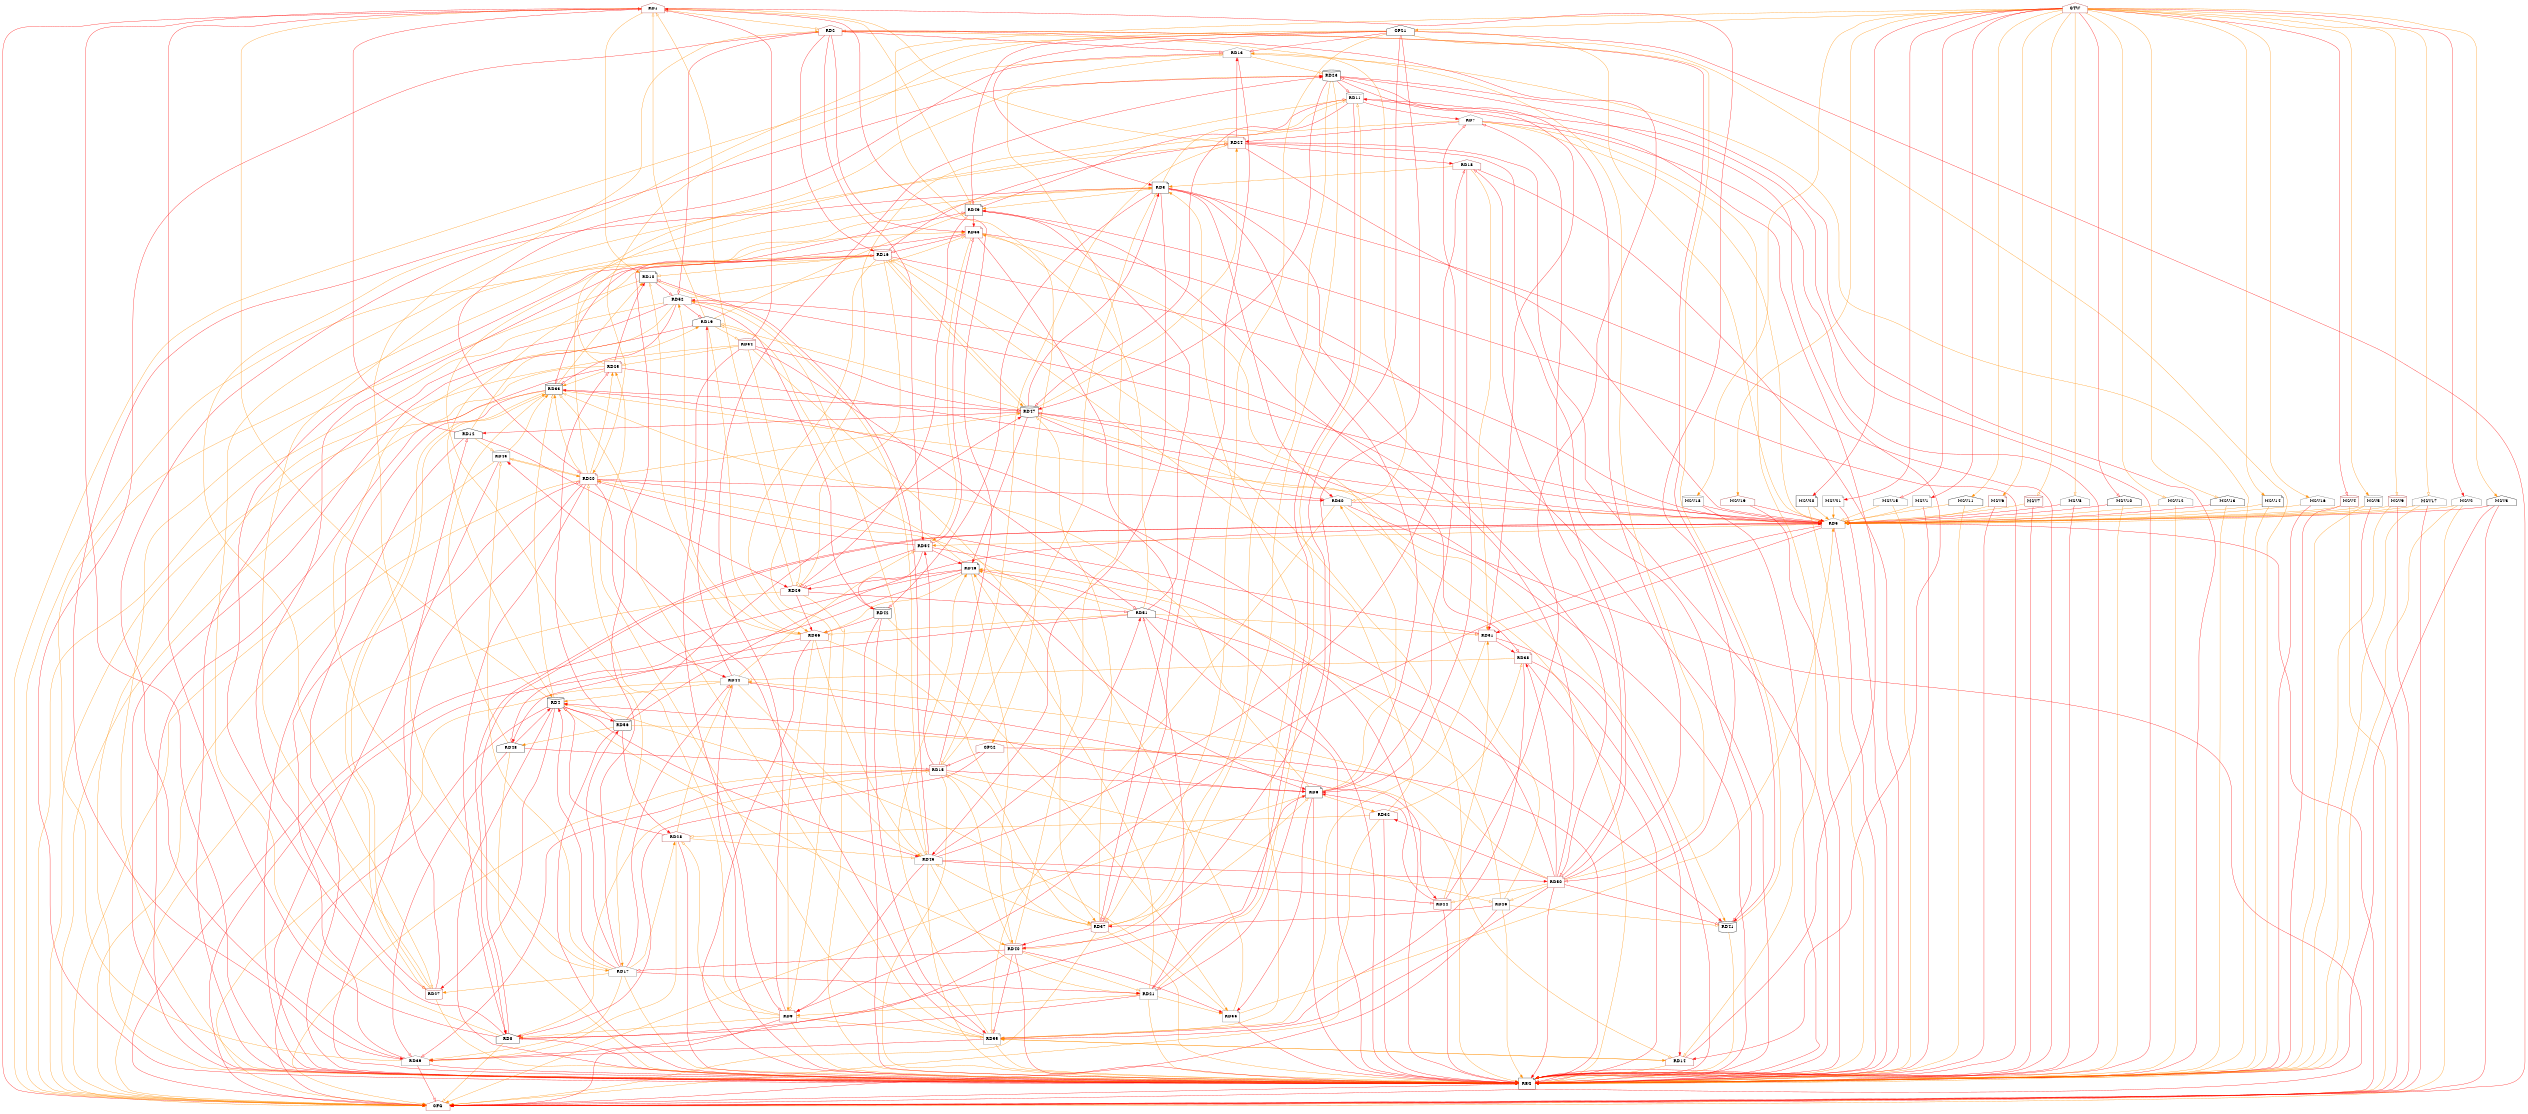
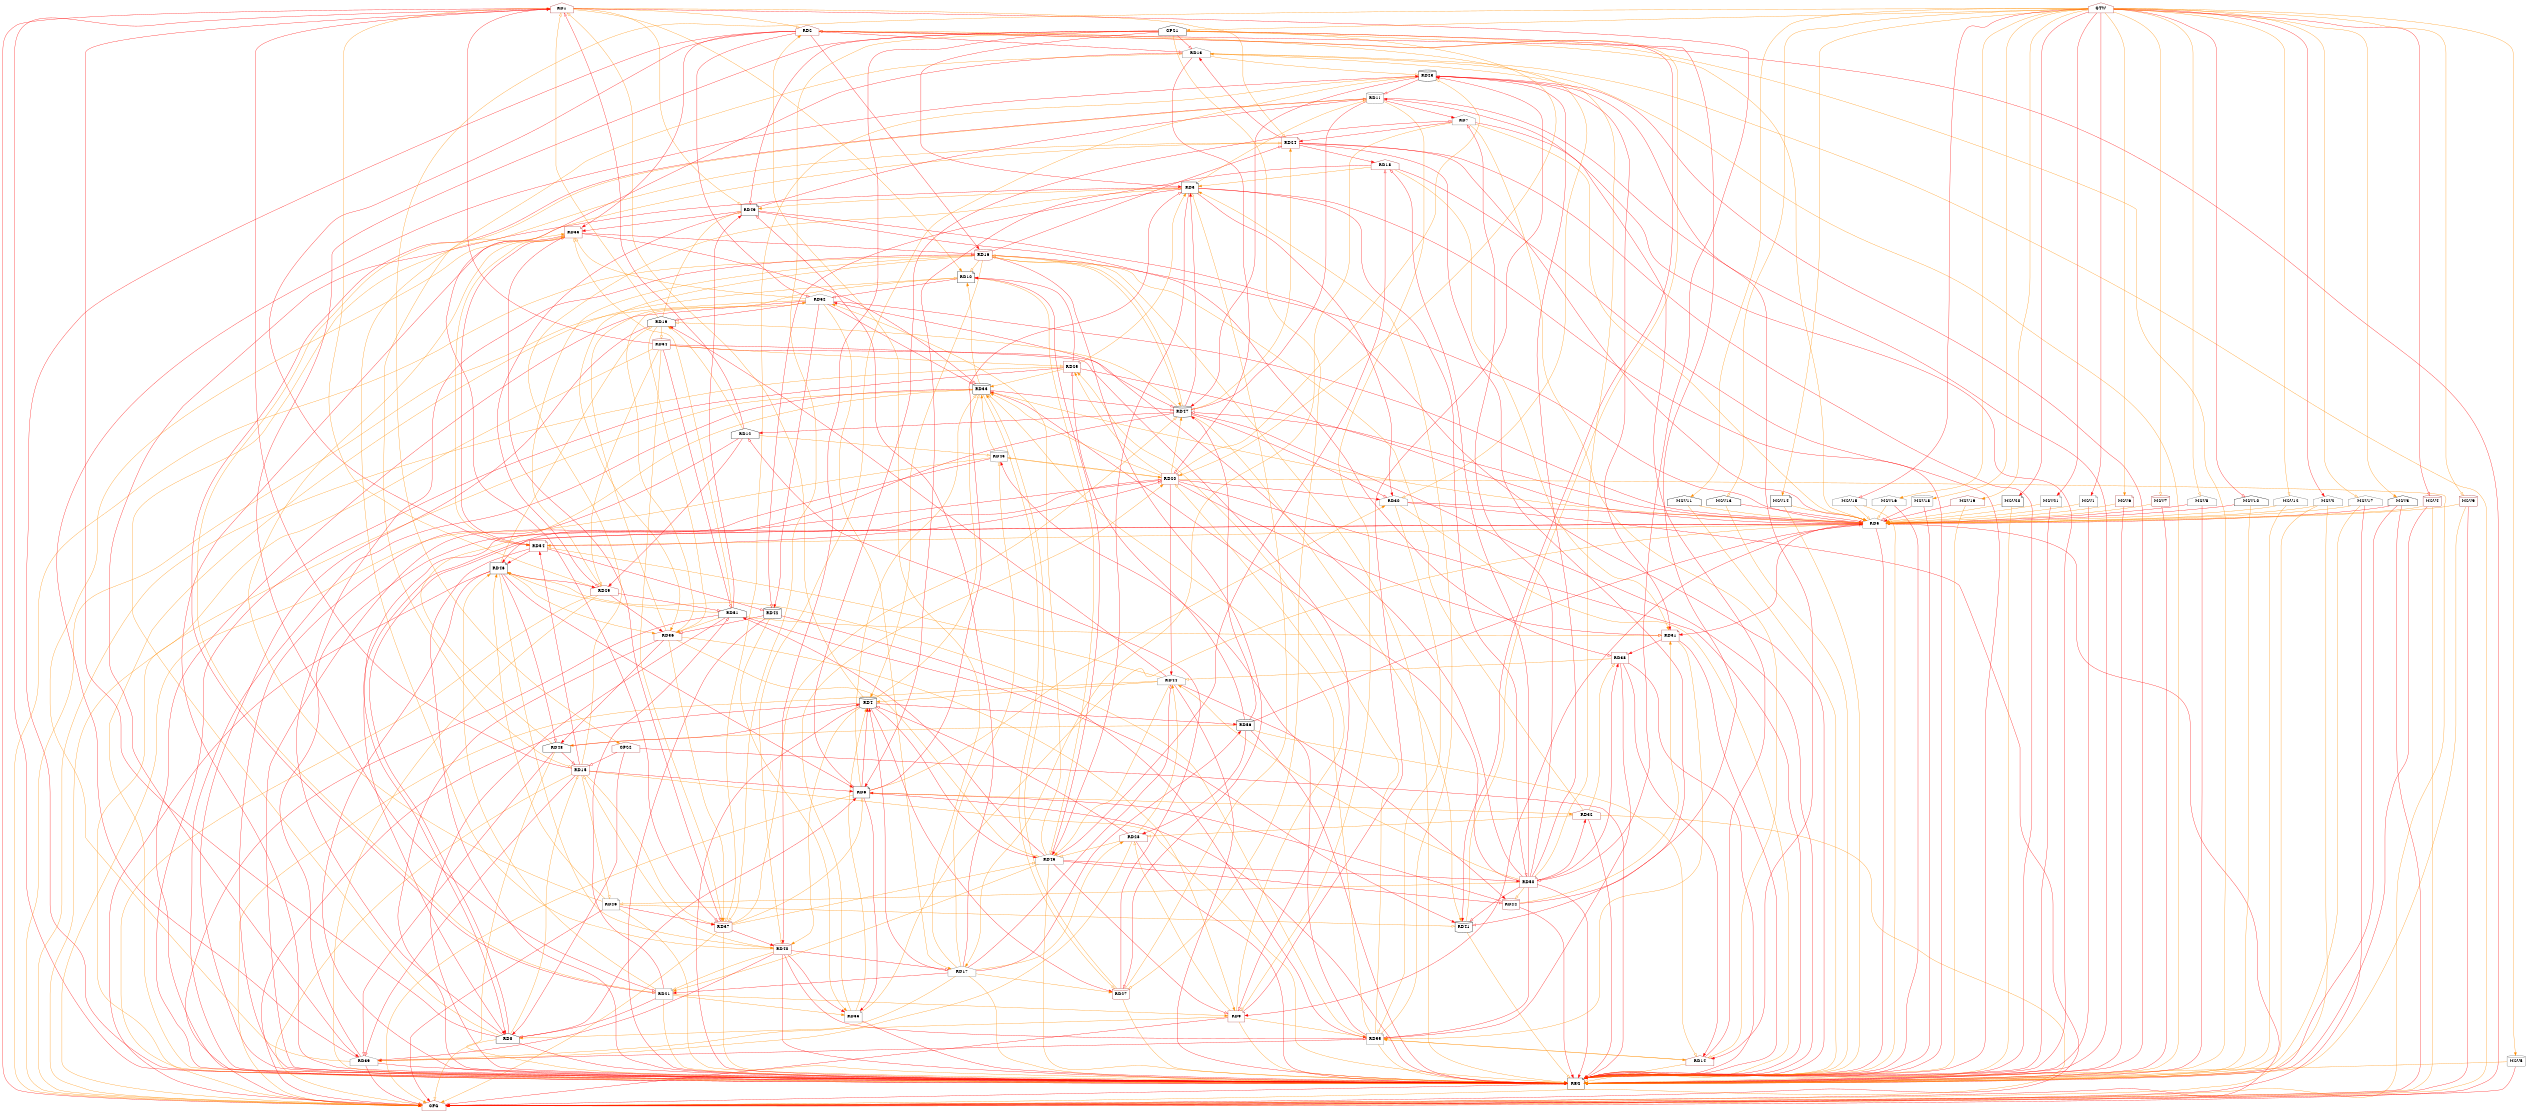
edge "MSV5" -> "RD5": removed
edge "RD54" -> "RD29": removed
edge "MSV19" -> "REG": color red -> darkorange
